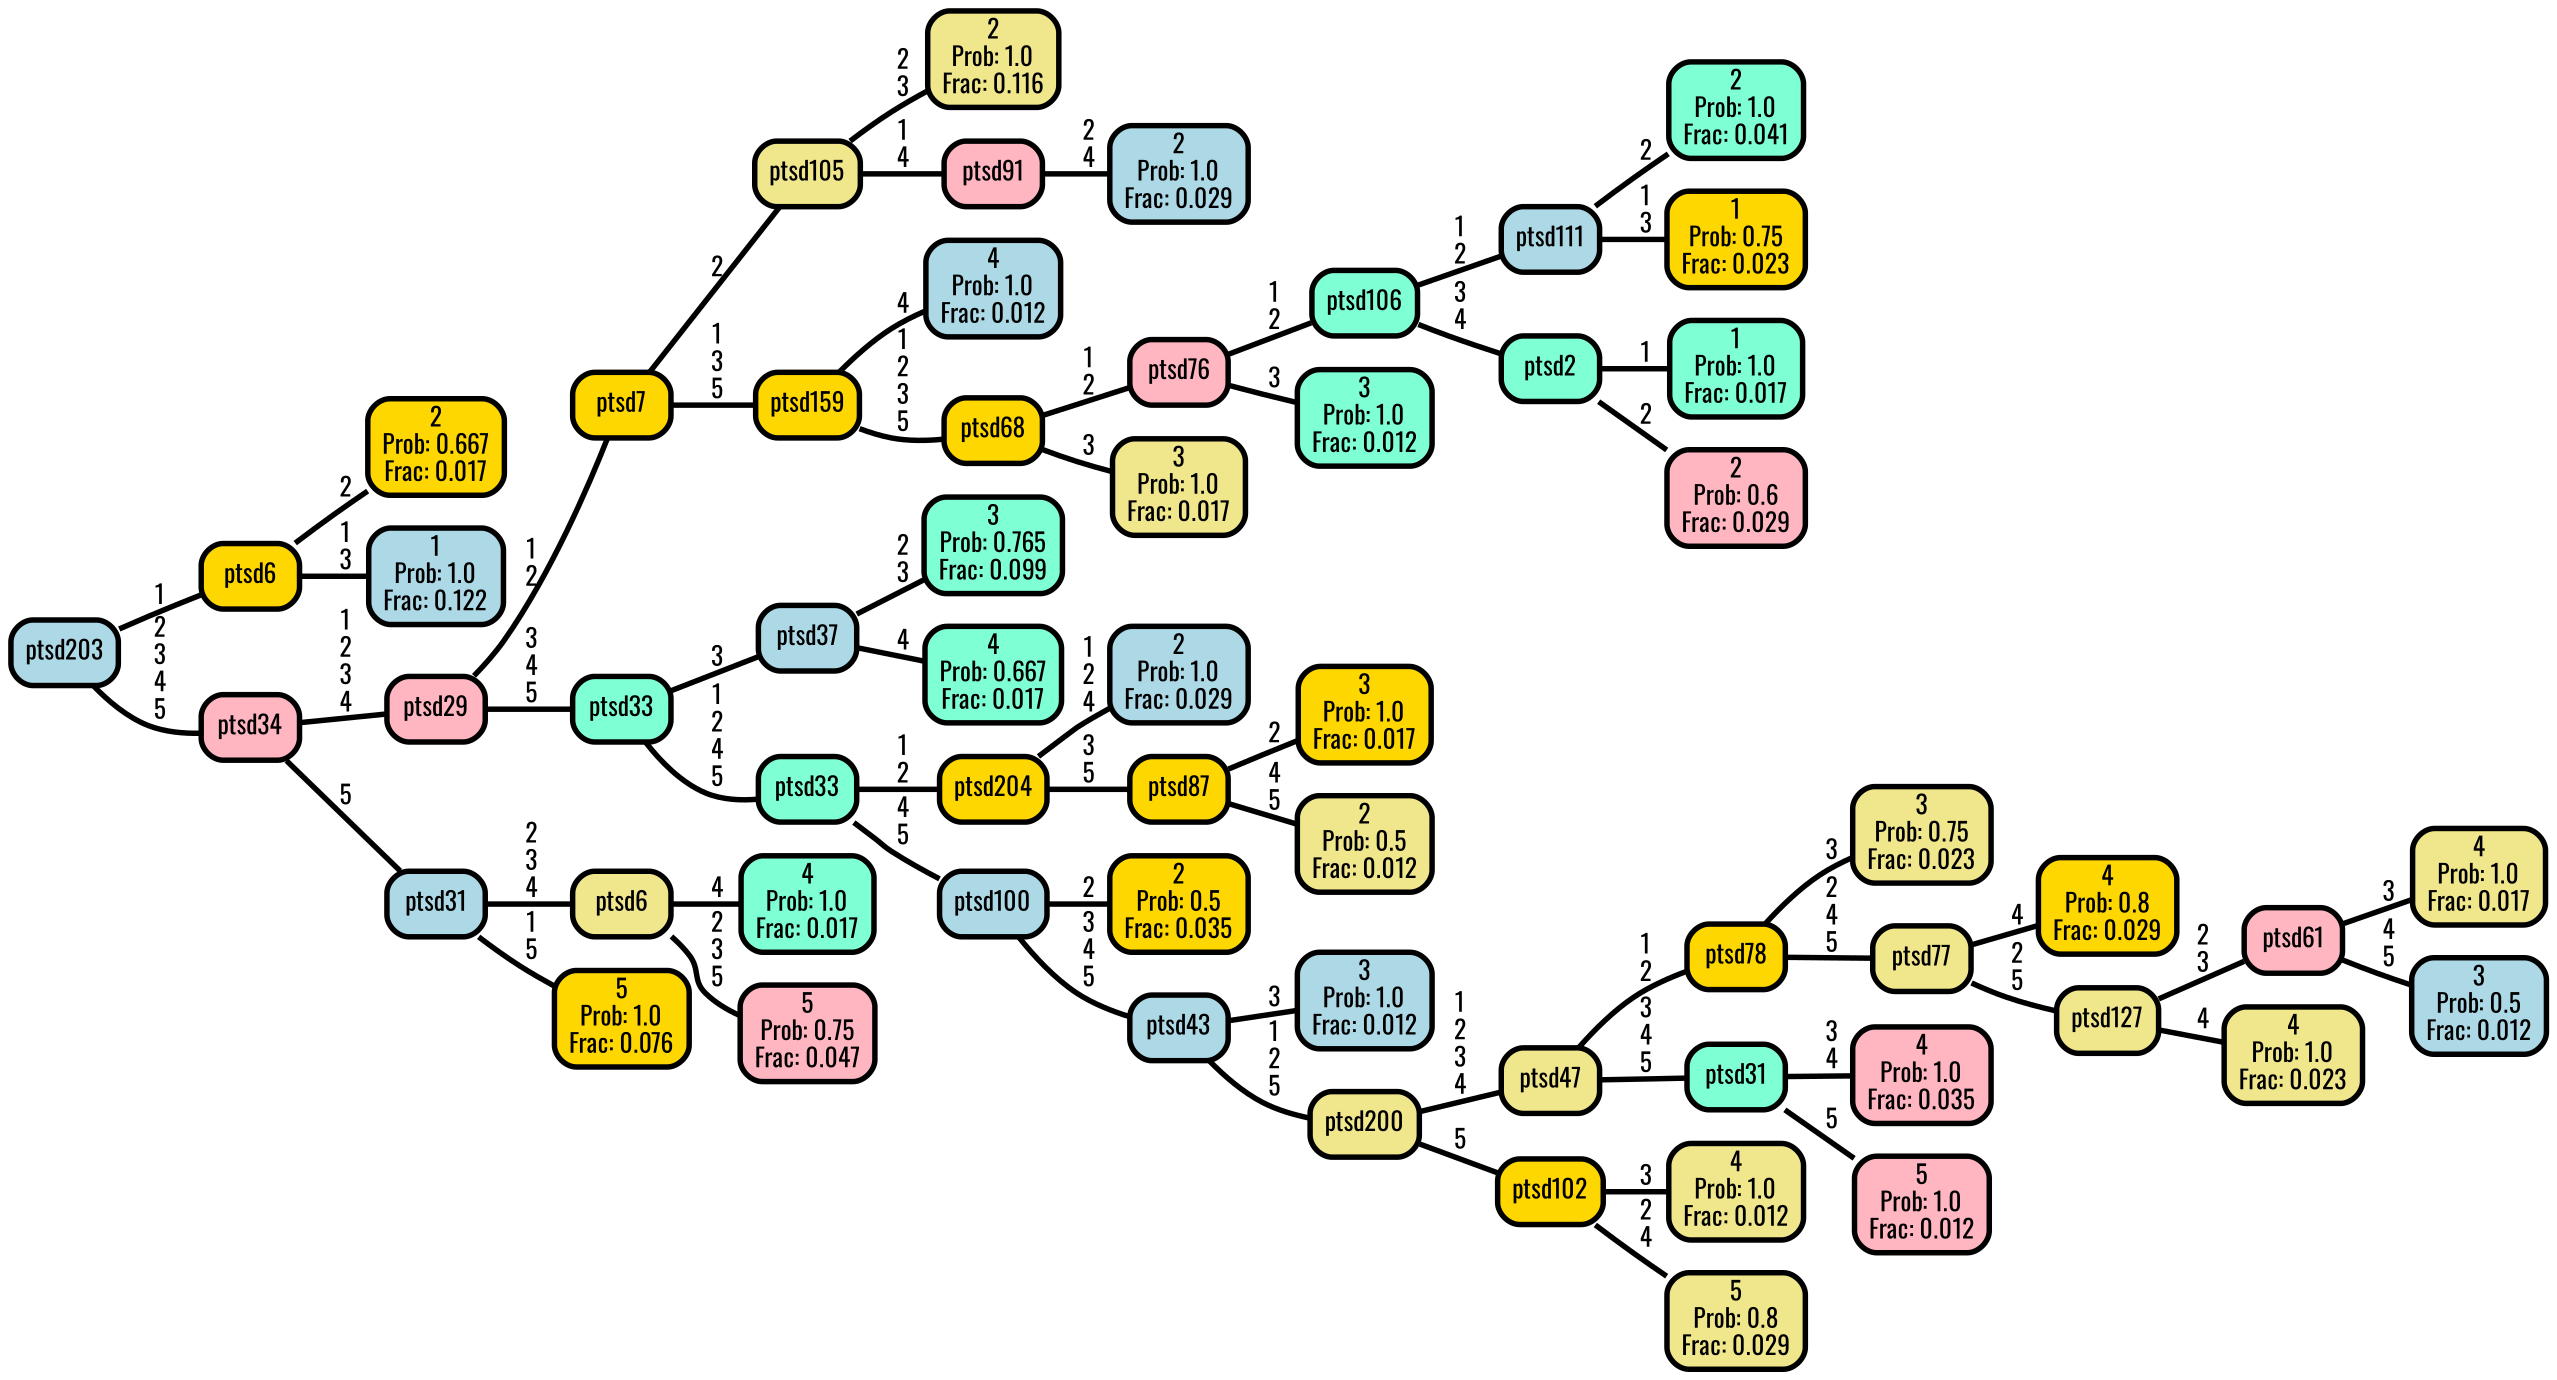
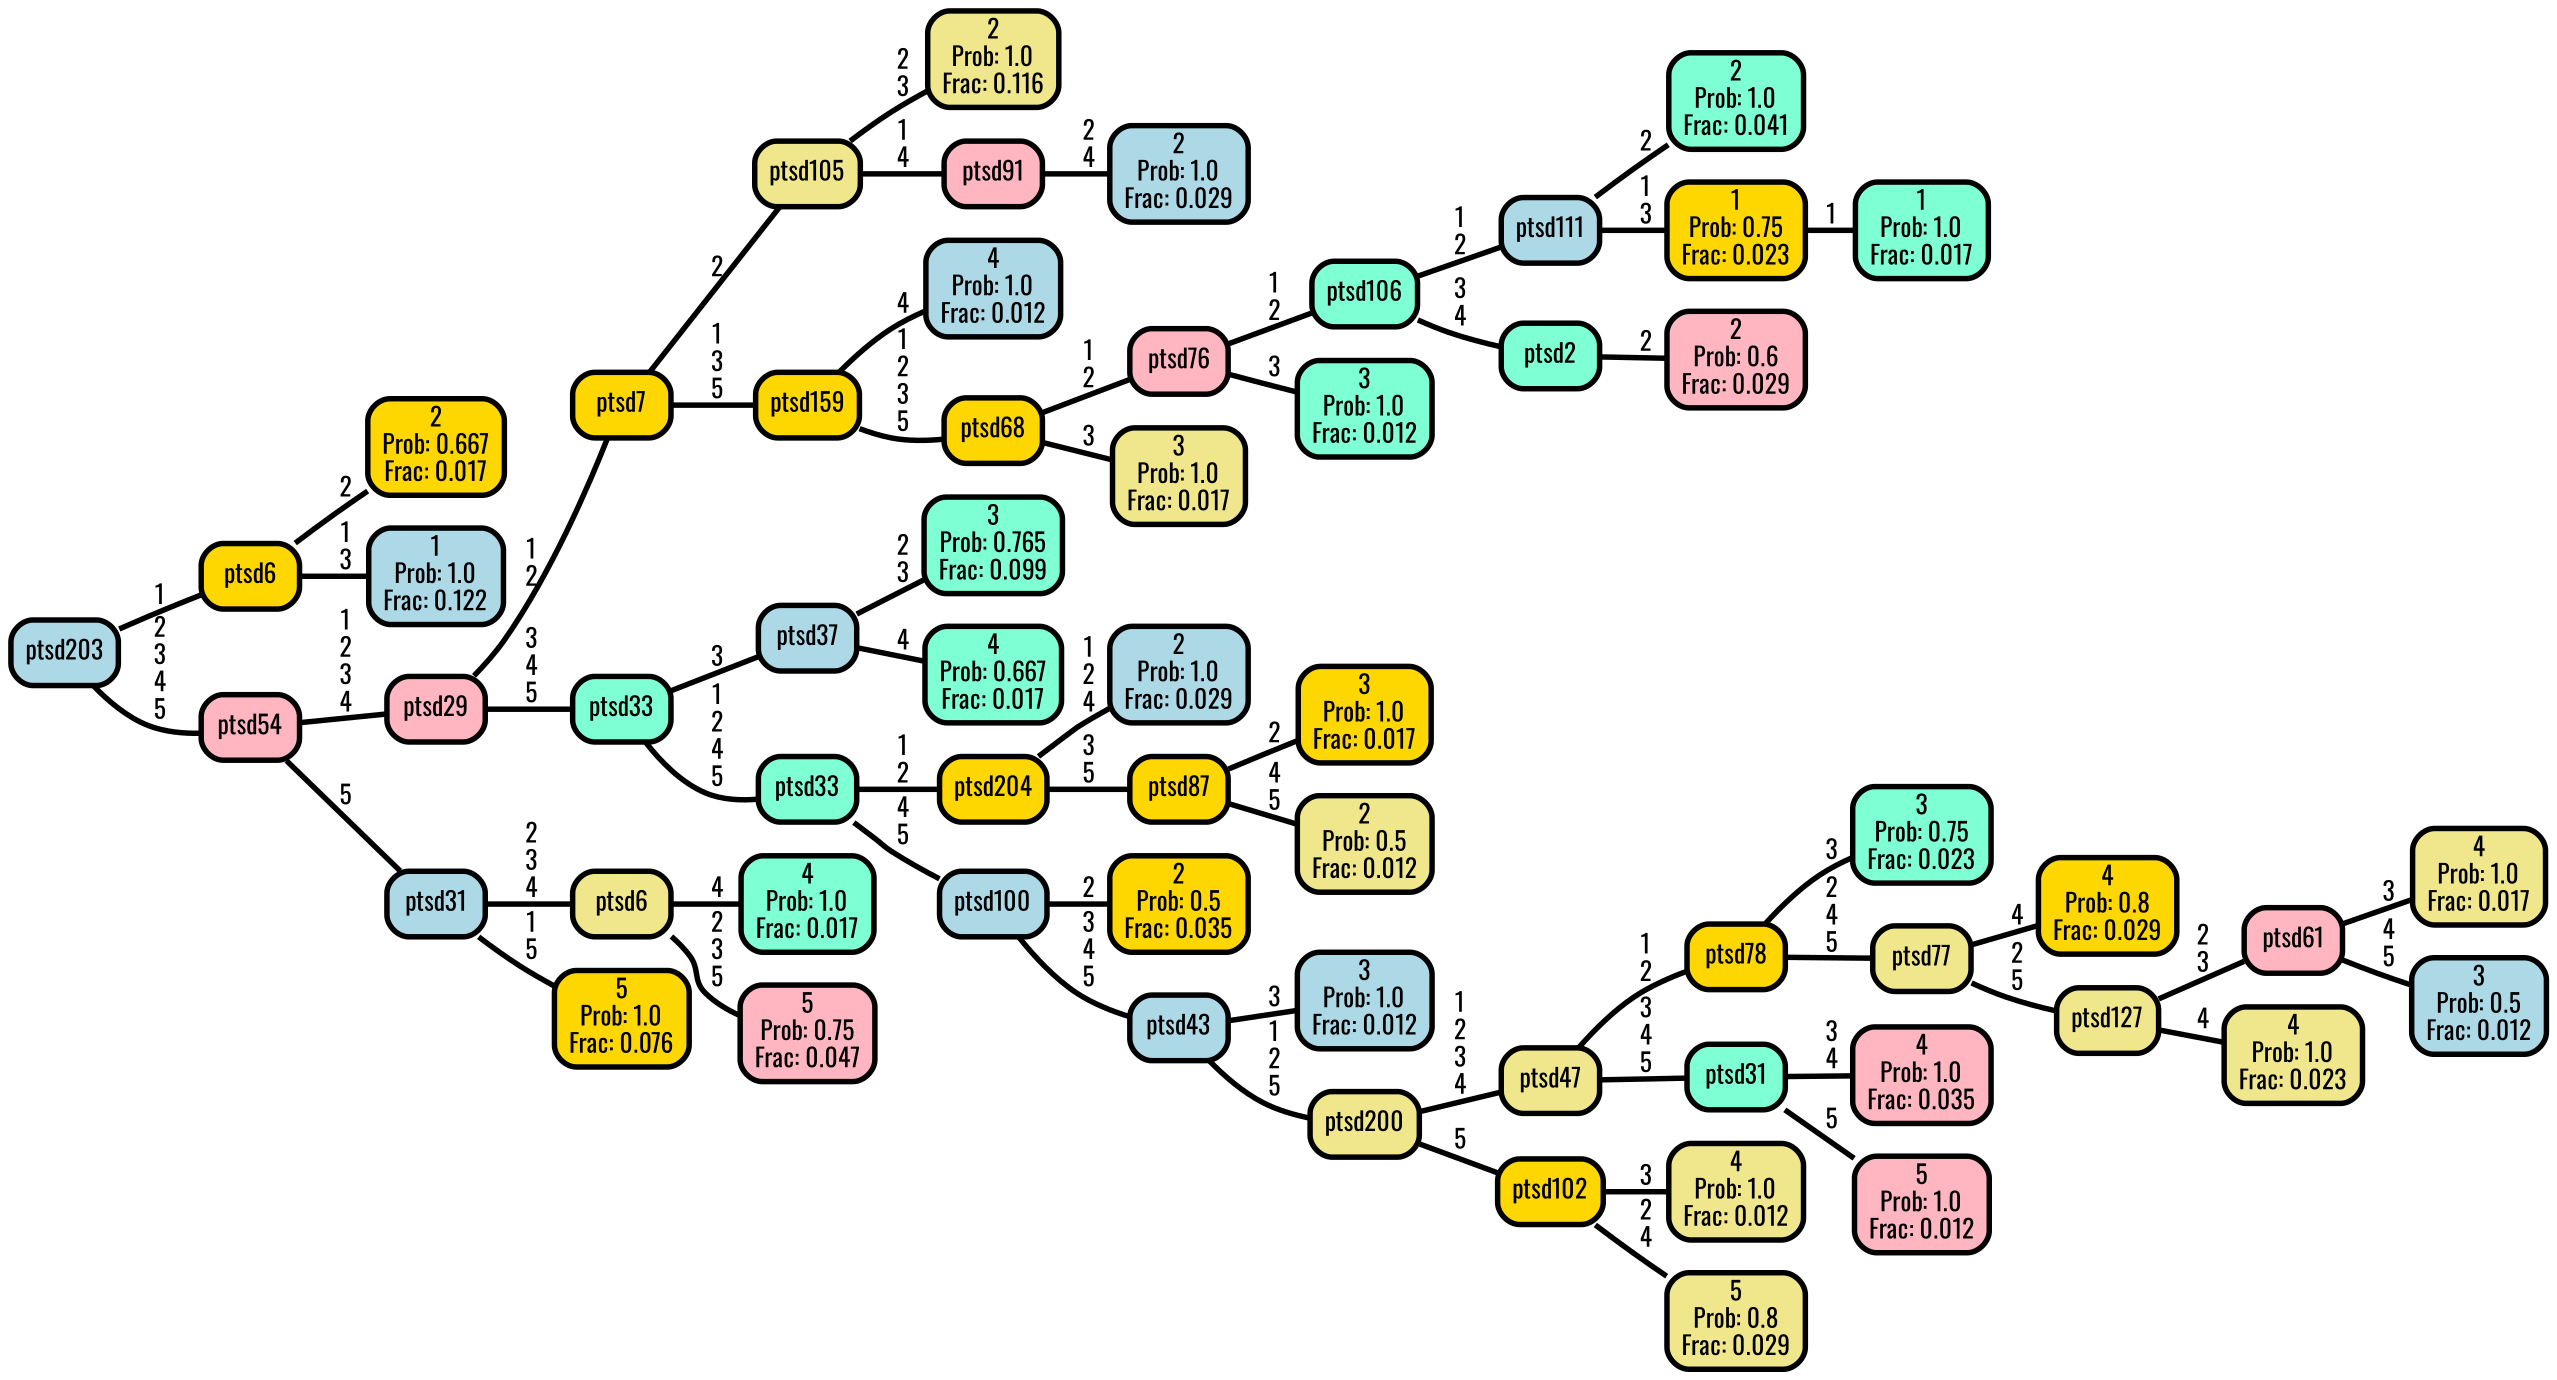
edge "ptsd2" -- "1 Prob: 1.0 Frac: 0.017": now "1 Prob: 0.75 Frac: 0.023" -- "1 Prob: 1.0 Frac: 0.017"
node "ptsd34": label "ptsd34" -> "ptsd54"
node "3 Prob: 0.75 Frac: 0.023": fillcolor khaki -> aquamarine
